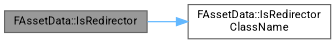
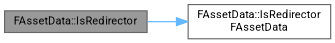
node "FAssetData::IsRedirector ClassName": label "FAssetData::IsRedirector ClassName" -> "FAssetData::IsRedirector FAssetData"
